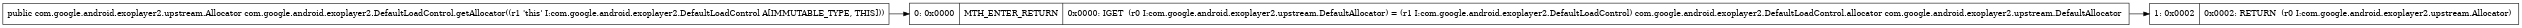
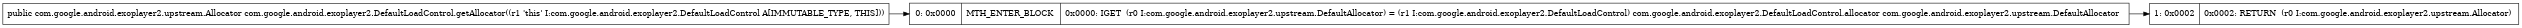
node "0: 0x0000": text "MTH_ENTER_RETURN" -> "MTH_ENTER_BLOCK"
